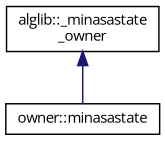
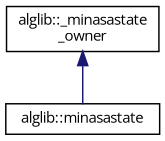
node "owner::minasastate": label "owner::minasastate" -> "alglib::minasastate"
